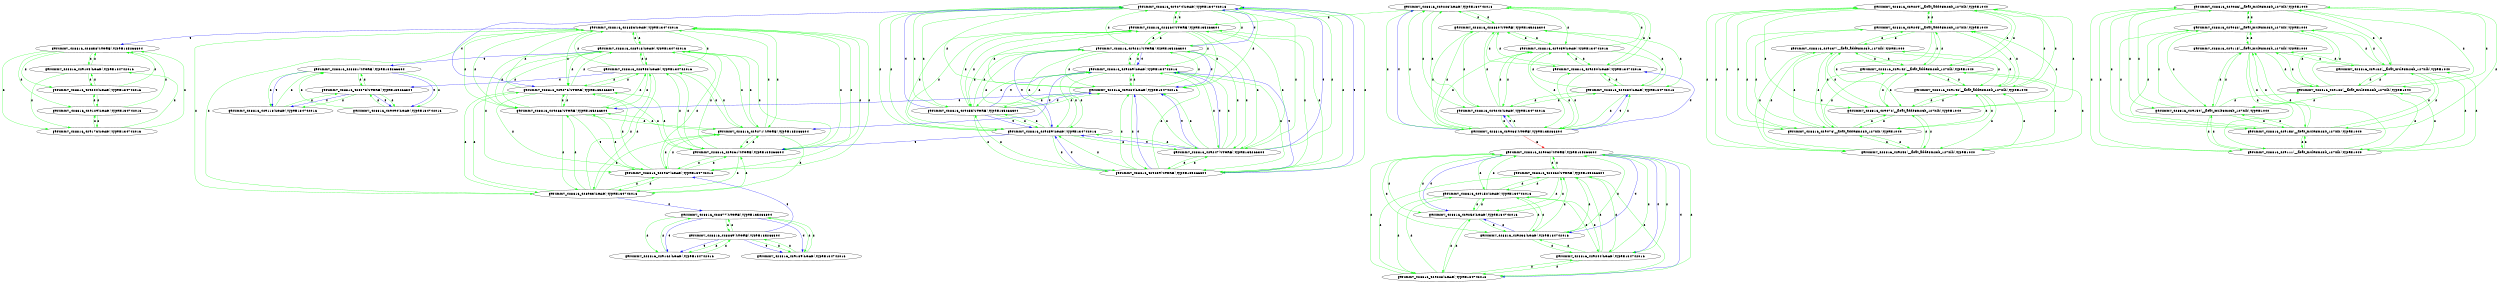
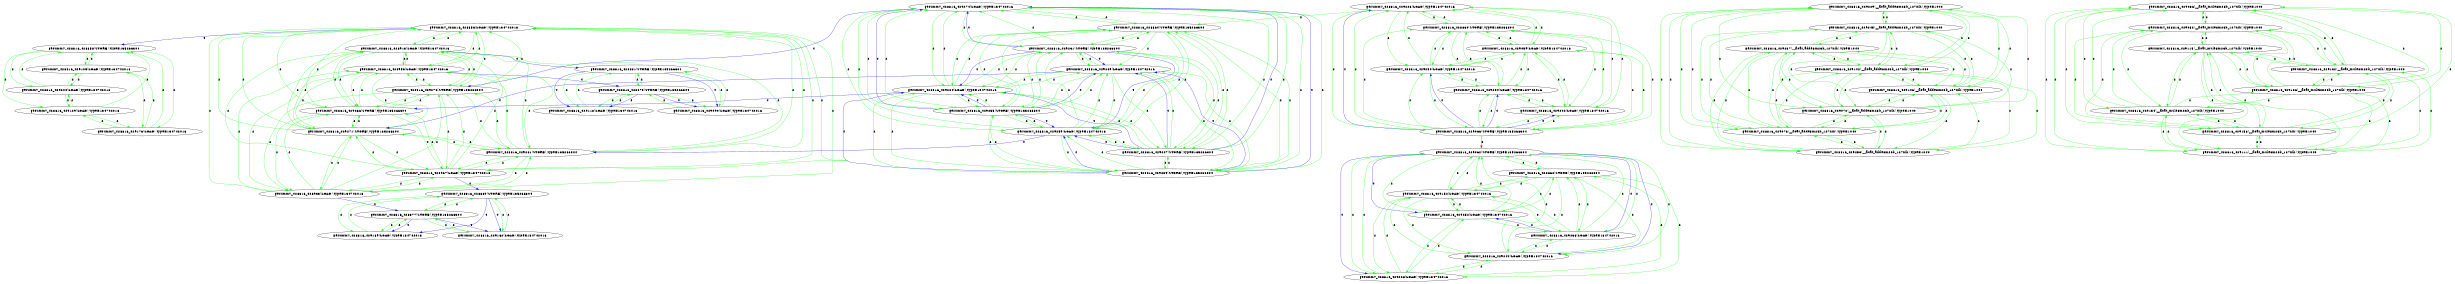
edge "gesummv_428816_428869(STORE),type=135266304" -> "gesummv_428816_428967(LOAD),type=134742016": reversed
